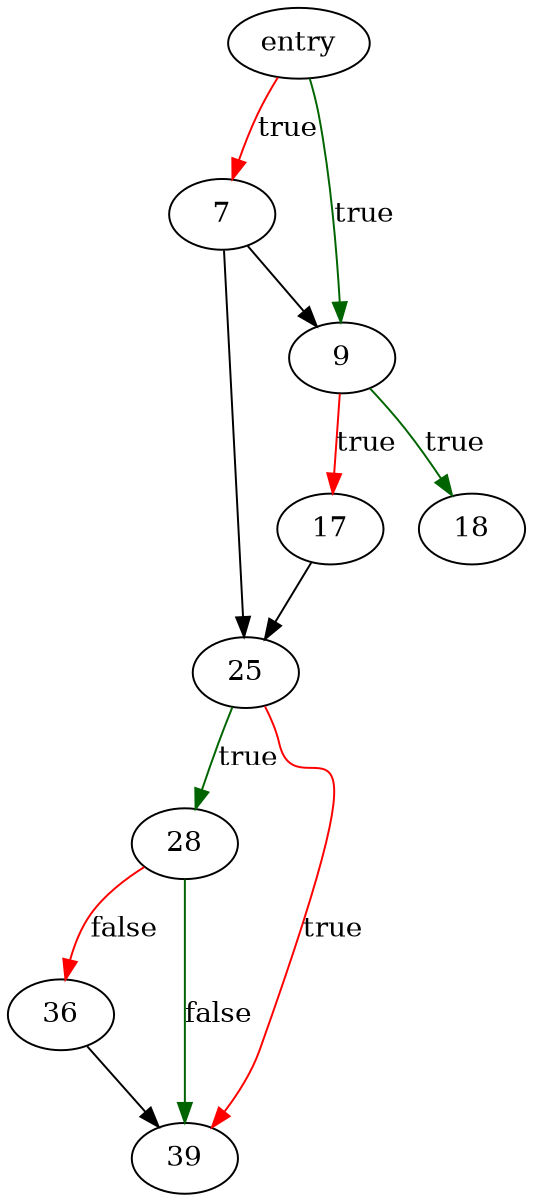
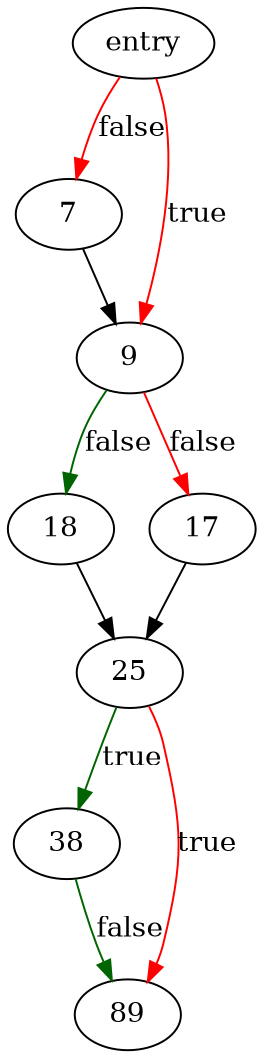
edge "entry" -> "7": label "true" -> "false"
edge "entry" -> "9": color darkgreen -> red
edge "7" -> "25": now "18" -> "25"
edge "9" -> "17": label "true" -> "false"
edge "9" -> "18": label "true" -> "false"
node "28": label "28" -> "38"
node "36": removed
node "39": label "39" -> "89"
